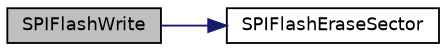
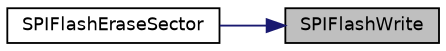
edge "SPIFlashWrite" -> "SPIFlashEraseSector": reversed
